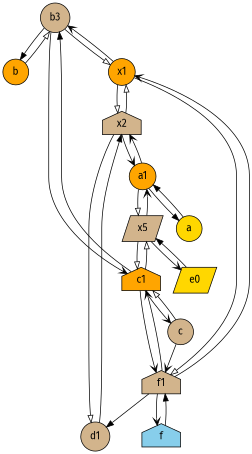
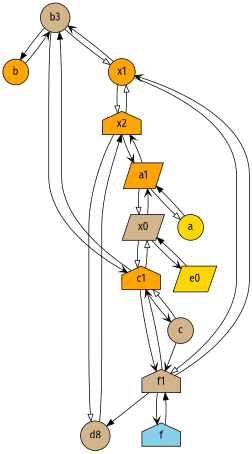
edge "b" -> "b3": arrowhead onormal -> vee
node "x2": fillcolor tan -> orange
node "a1": shape circle -> parallelogram
edge "a1" -> "a": arrowhead normal -> onormal
node "x5": label "x5" -> "x0"
node "d1": label "d1" -> "d8"
